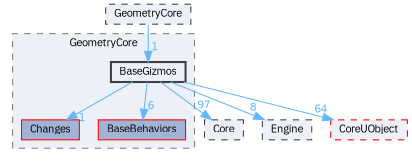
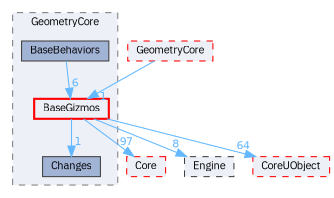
node "GeometryCore": color grey25 -> red
node "BaseGizmos": color grey25 -> red
edge "BaseGizmos" -> "BaseBehaviors": reversed
node "Changes": color red -> grey25
node "BaseBehaviors": color red -> grey25
node "Core": color grey25 -> red
